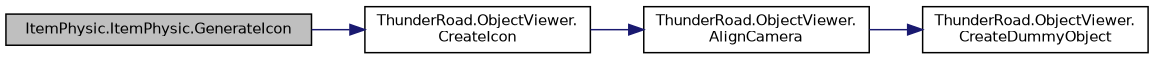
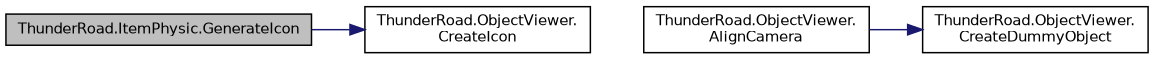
node "ItemPhysic.ItemPhysic.GenerateIcon": label "ItemPhysic.ItemPhysic.GenerateIcon" -> "ThunderRoad.ItemPhysic.GenerateIcon"
edge "ThunderRoad.ObjectViewer. CreateIcon" -> "ThunderRoad.ObjectViewer. AlignCamera": removed
